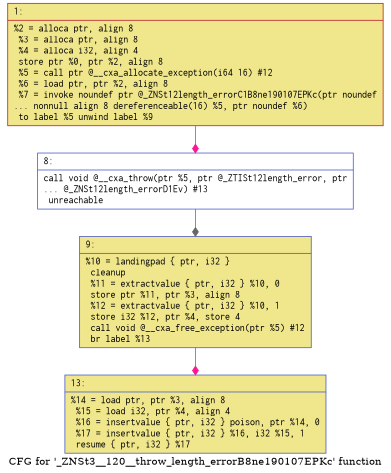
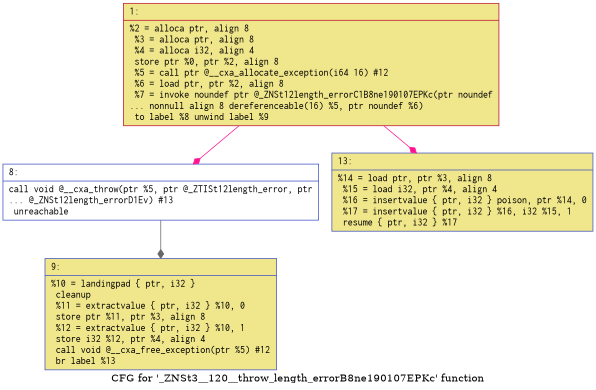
node "1:": text "to label %5 unwind label %9" -> "to label %8 unwind label %9"
node "9:": text "store i32 %12, ptr %4, store 4" -> "store i32 %12, ptr %4, align 4"
edge "9:" -> "13:": now "1:" -> "13:"
